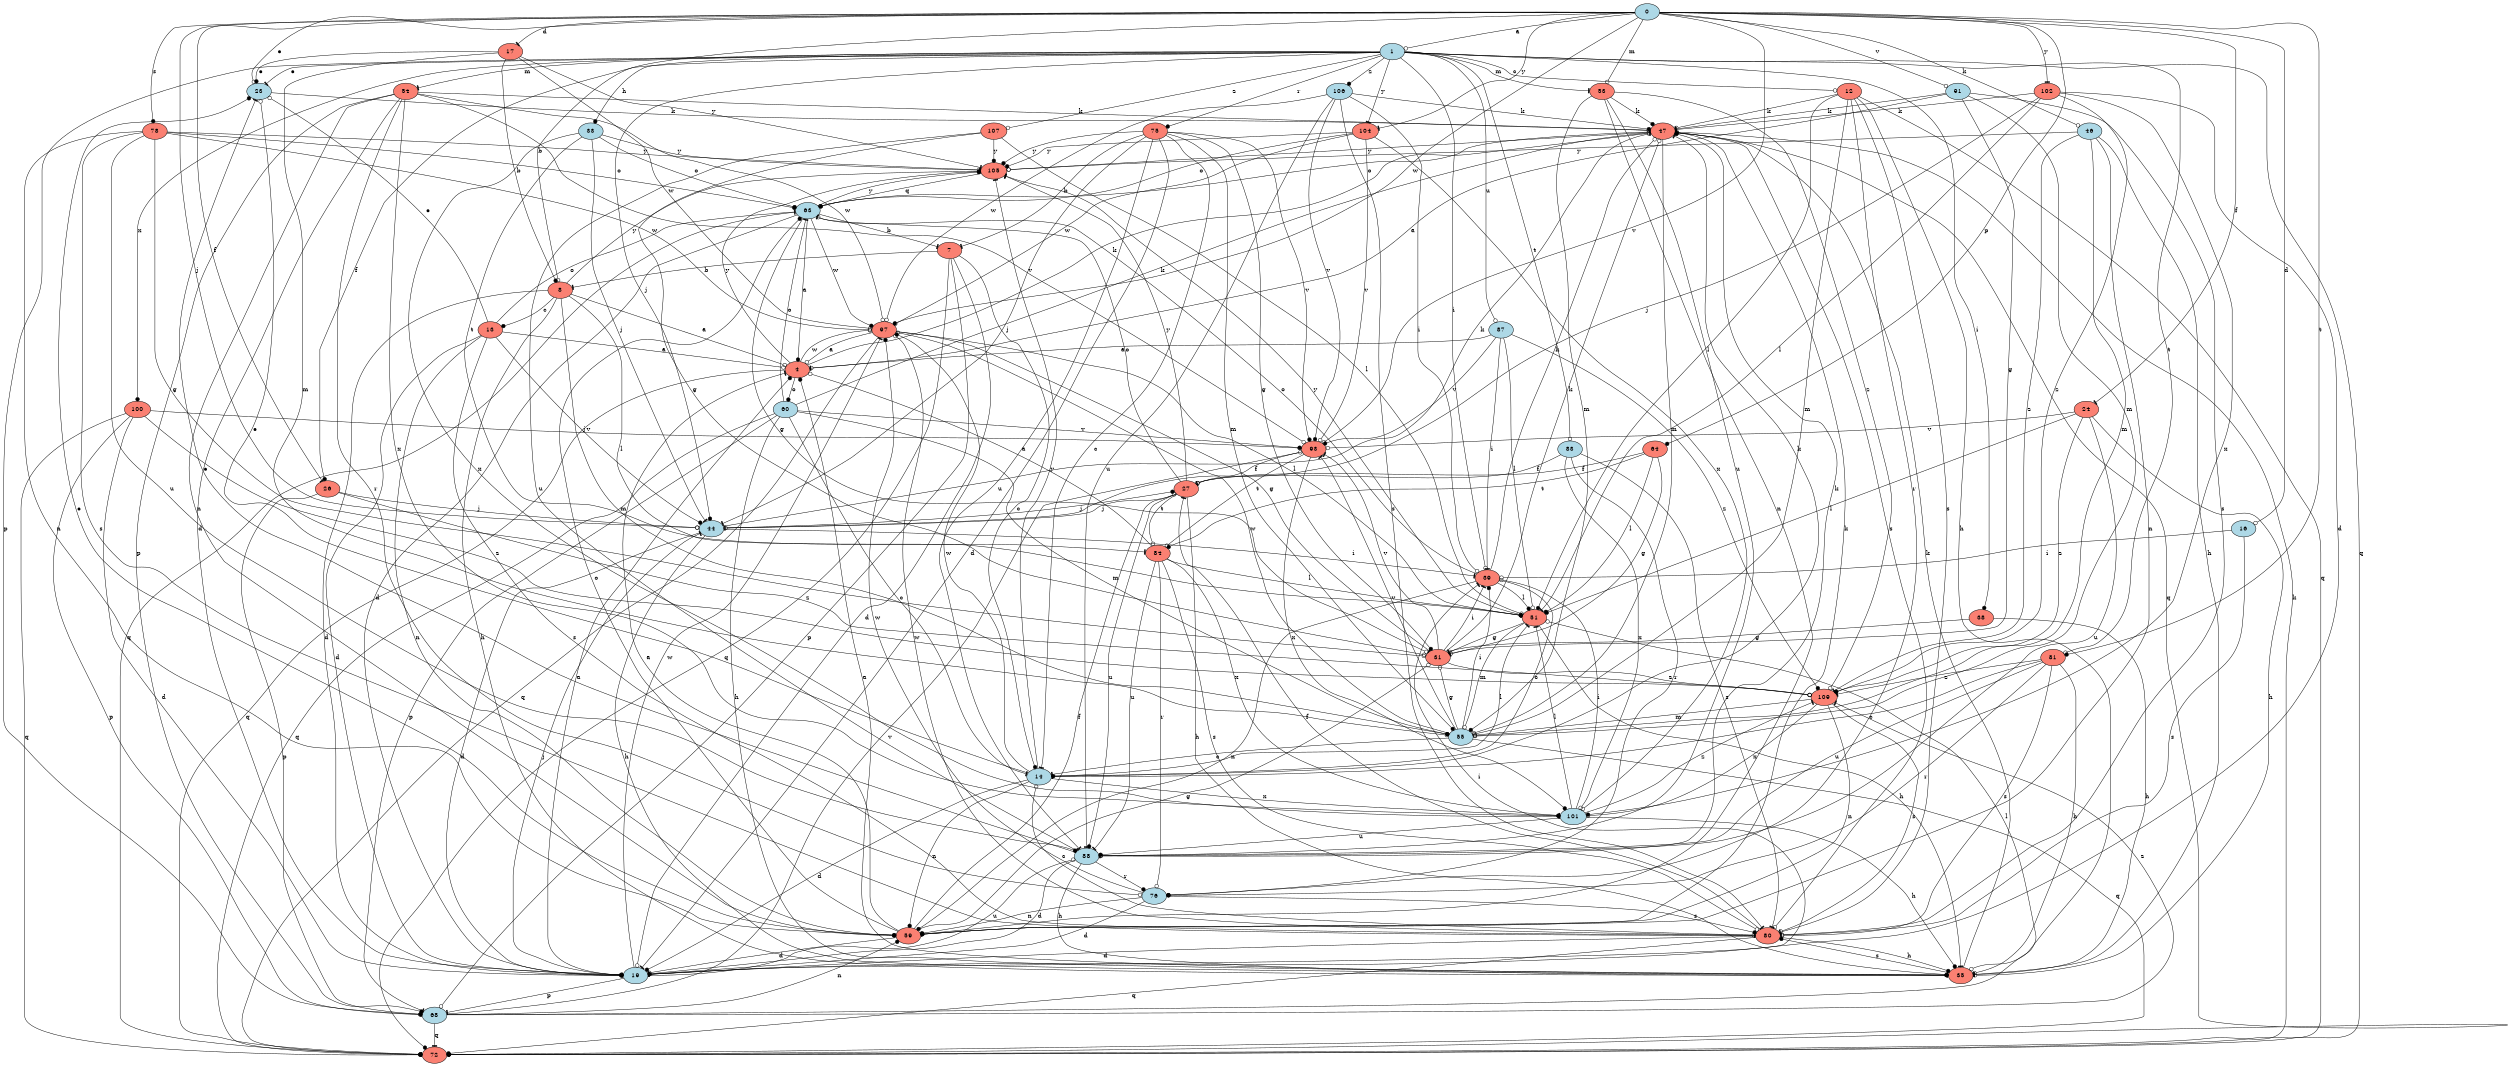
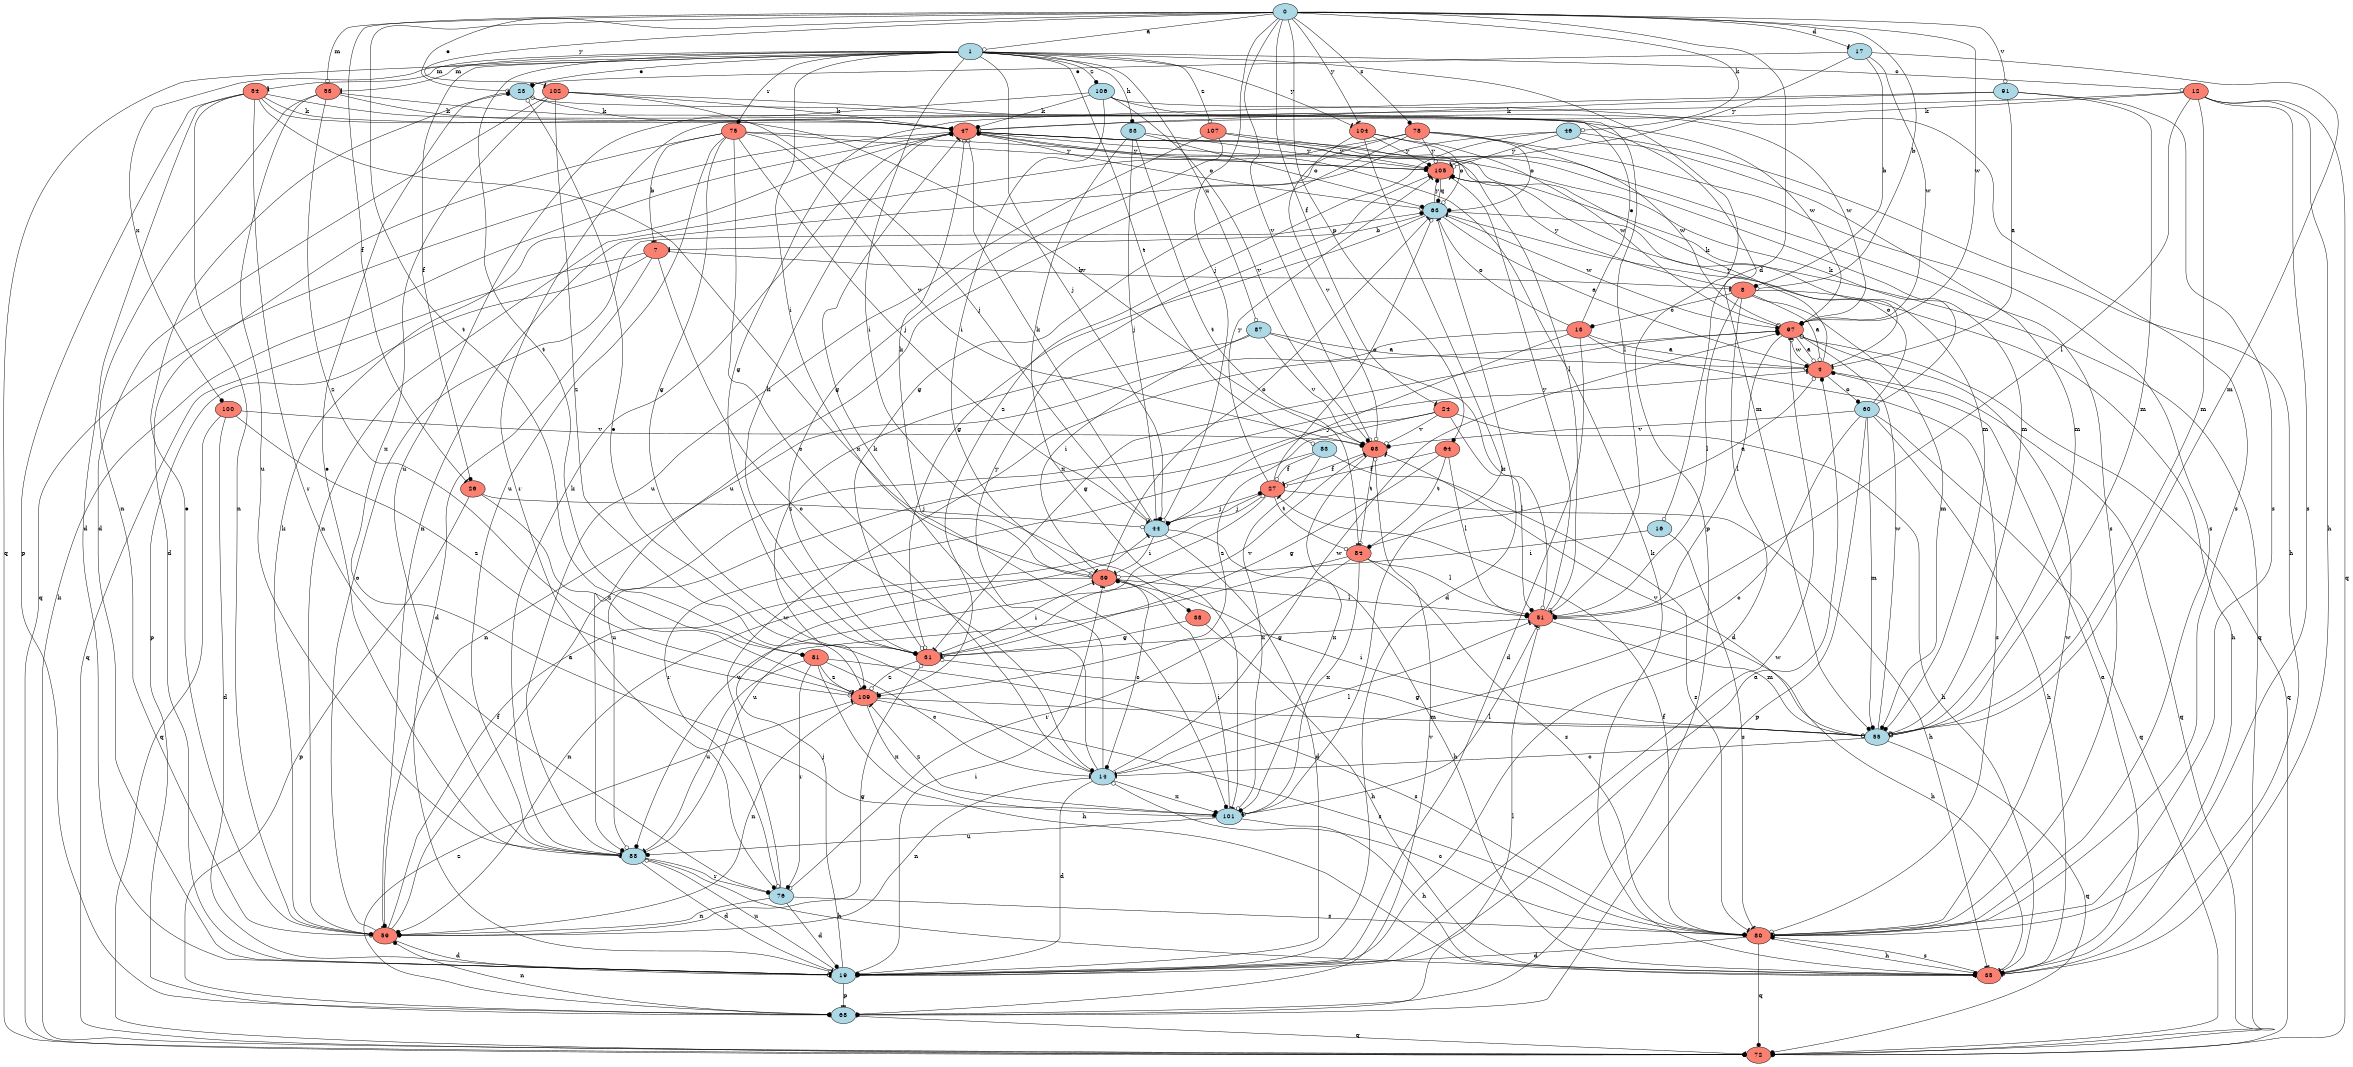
node "17": fillcolor salmon -> lightblue
edge "100" -> "68": removed, label "p"
